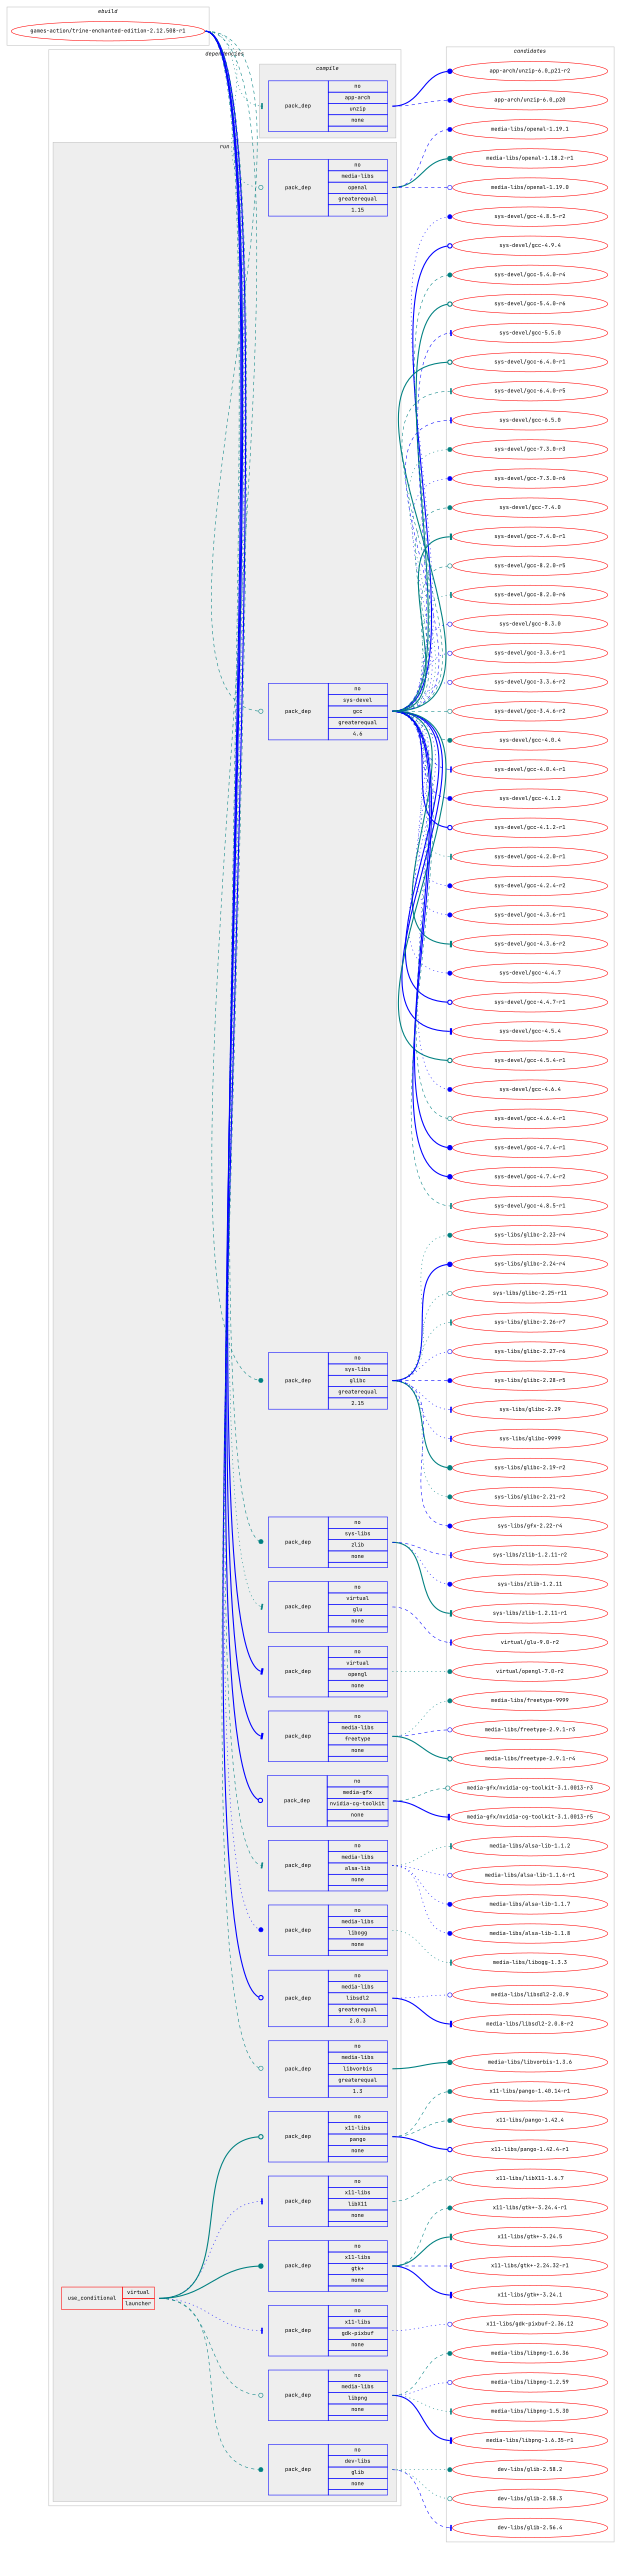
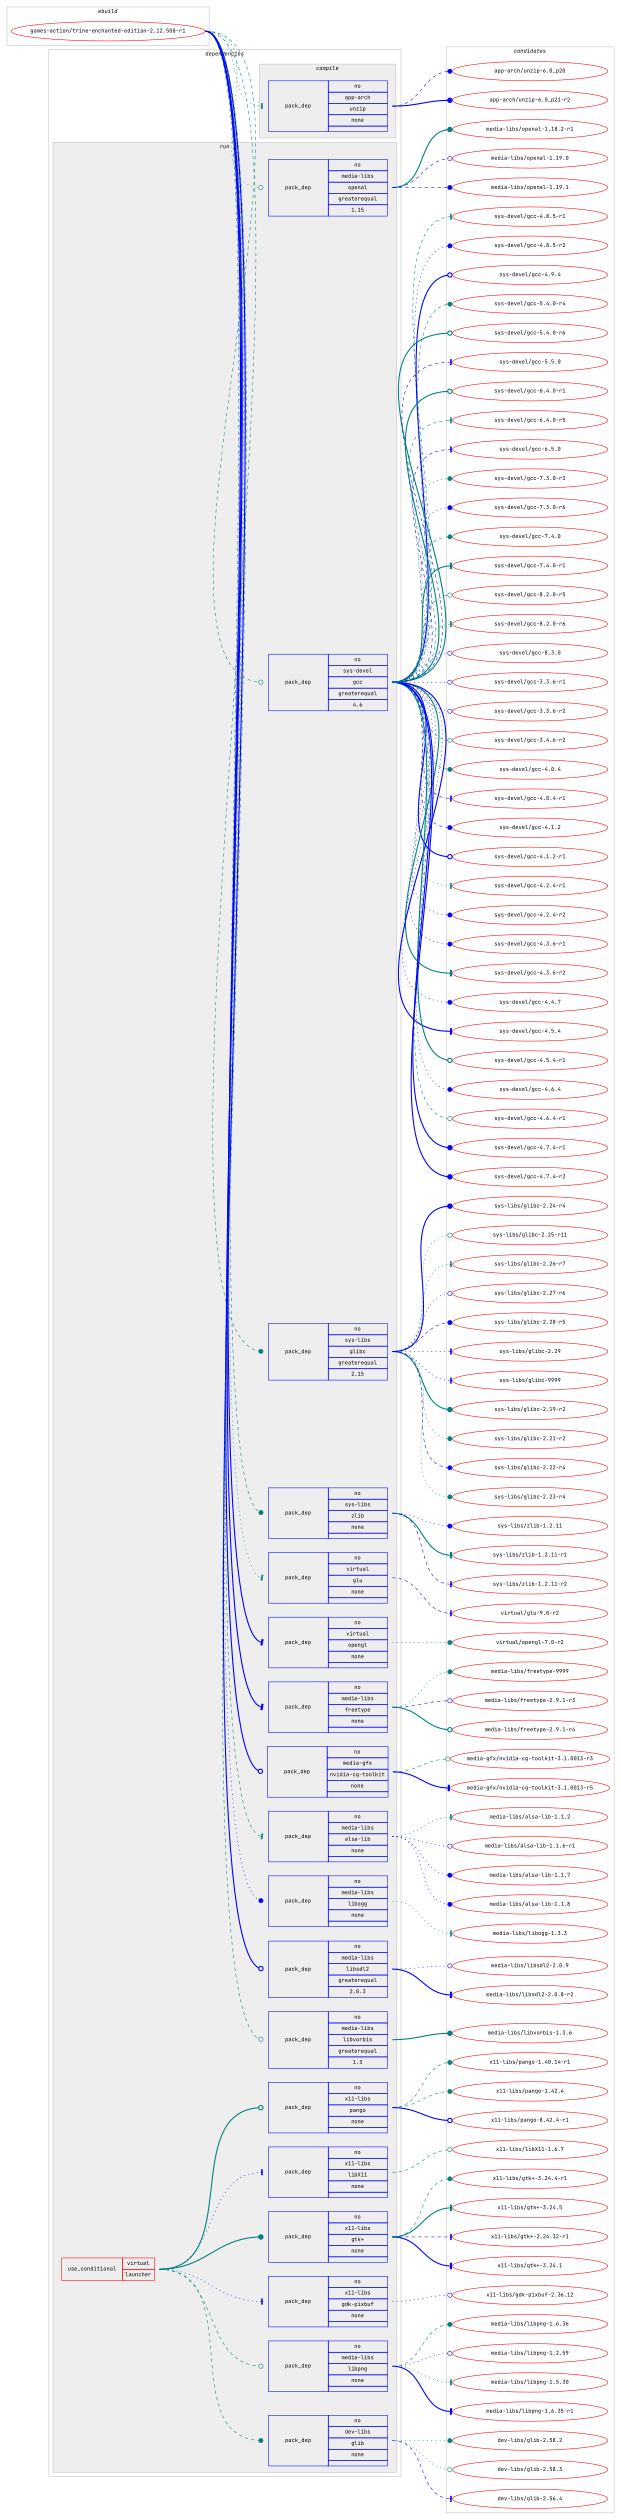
node "sys-devel/gcc-4.2.0-r1": label "sys-devel/gcc-4.2.0-r1" -> "sys-devel/gcc-4.2.4-r1"
node "sys-devel/gcc-4.4.7-r1": removed
node "sys-libs/gfx-2.22-r4": label "sys-libs/gfx-2.22-r4" -> "sys-libs/glibc-2.22-r4"
node "x11-libs/pango-1.42.4-r1": label "x11-libs/pango-1.42.4-r1" -> "x11-libs/pango-8.42.4-r1"
